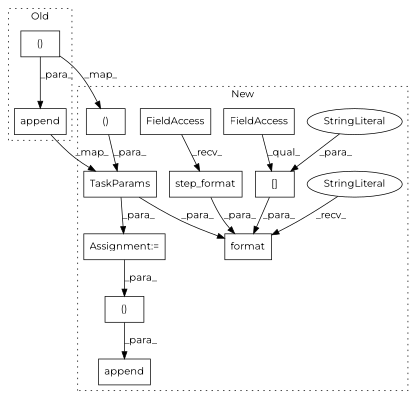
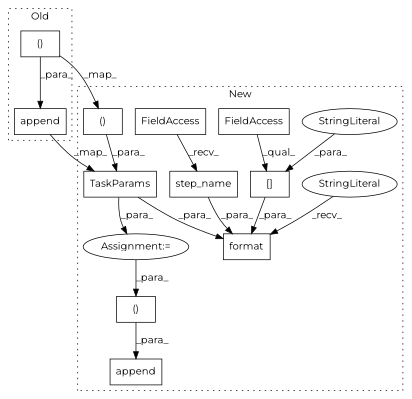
node "step_format": label "step_format" -> "step_name"
node "Assignment:=": shape box -> ellipse
